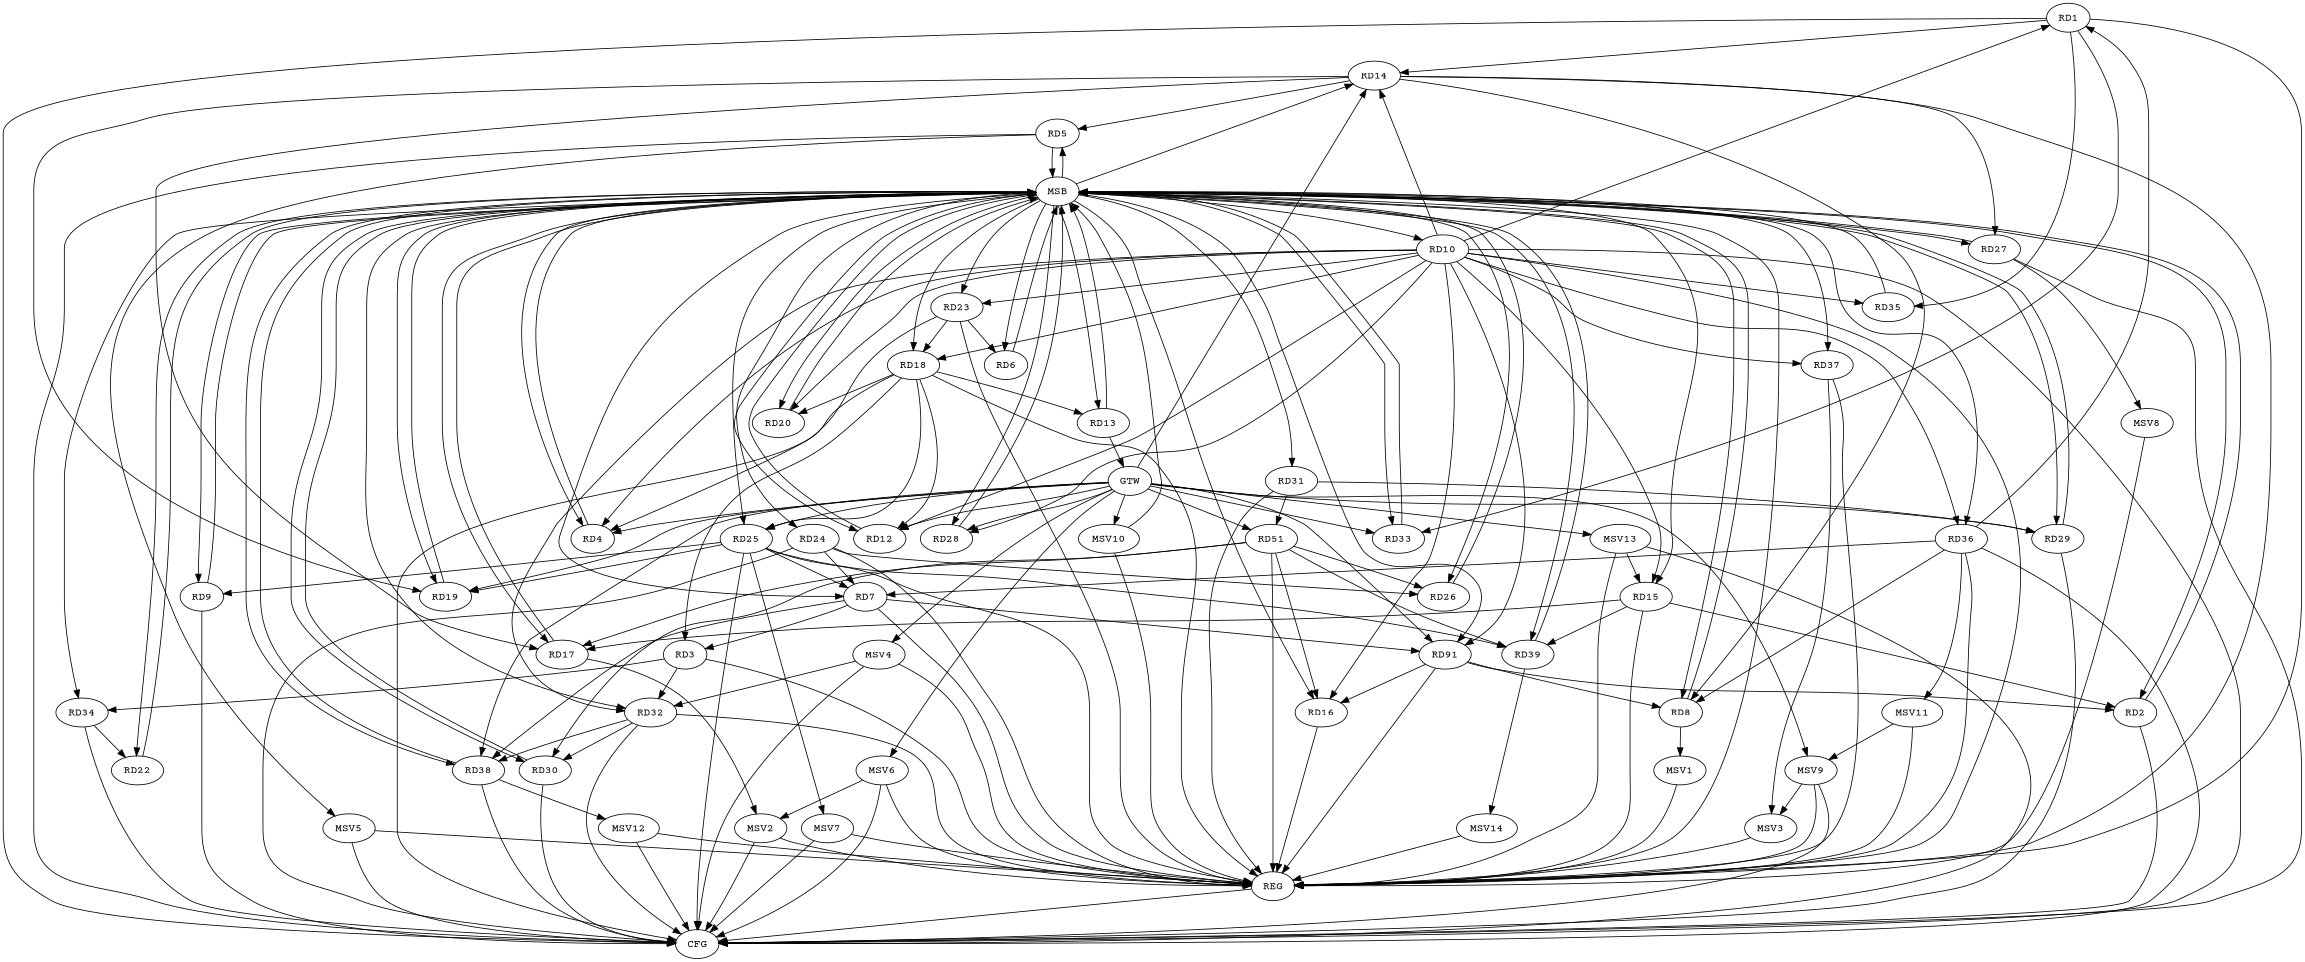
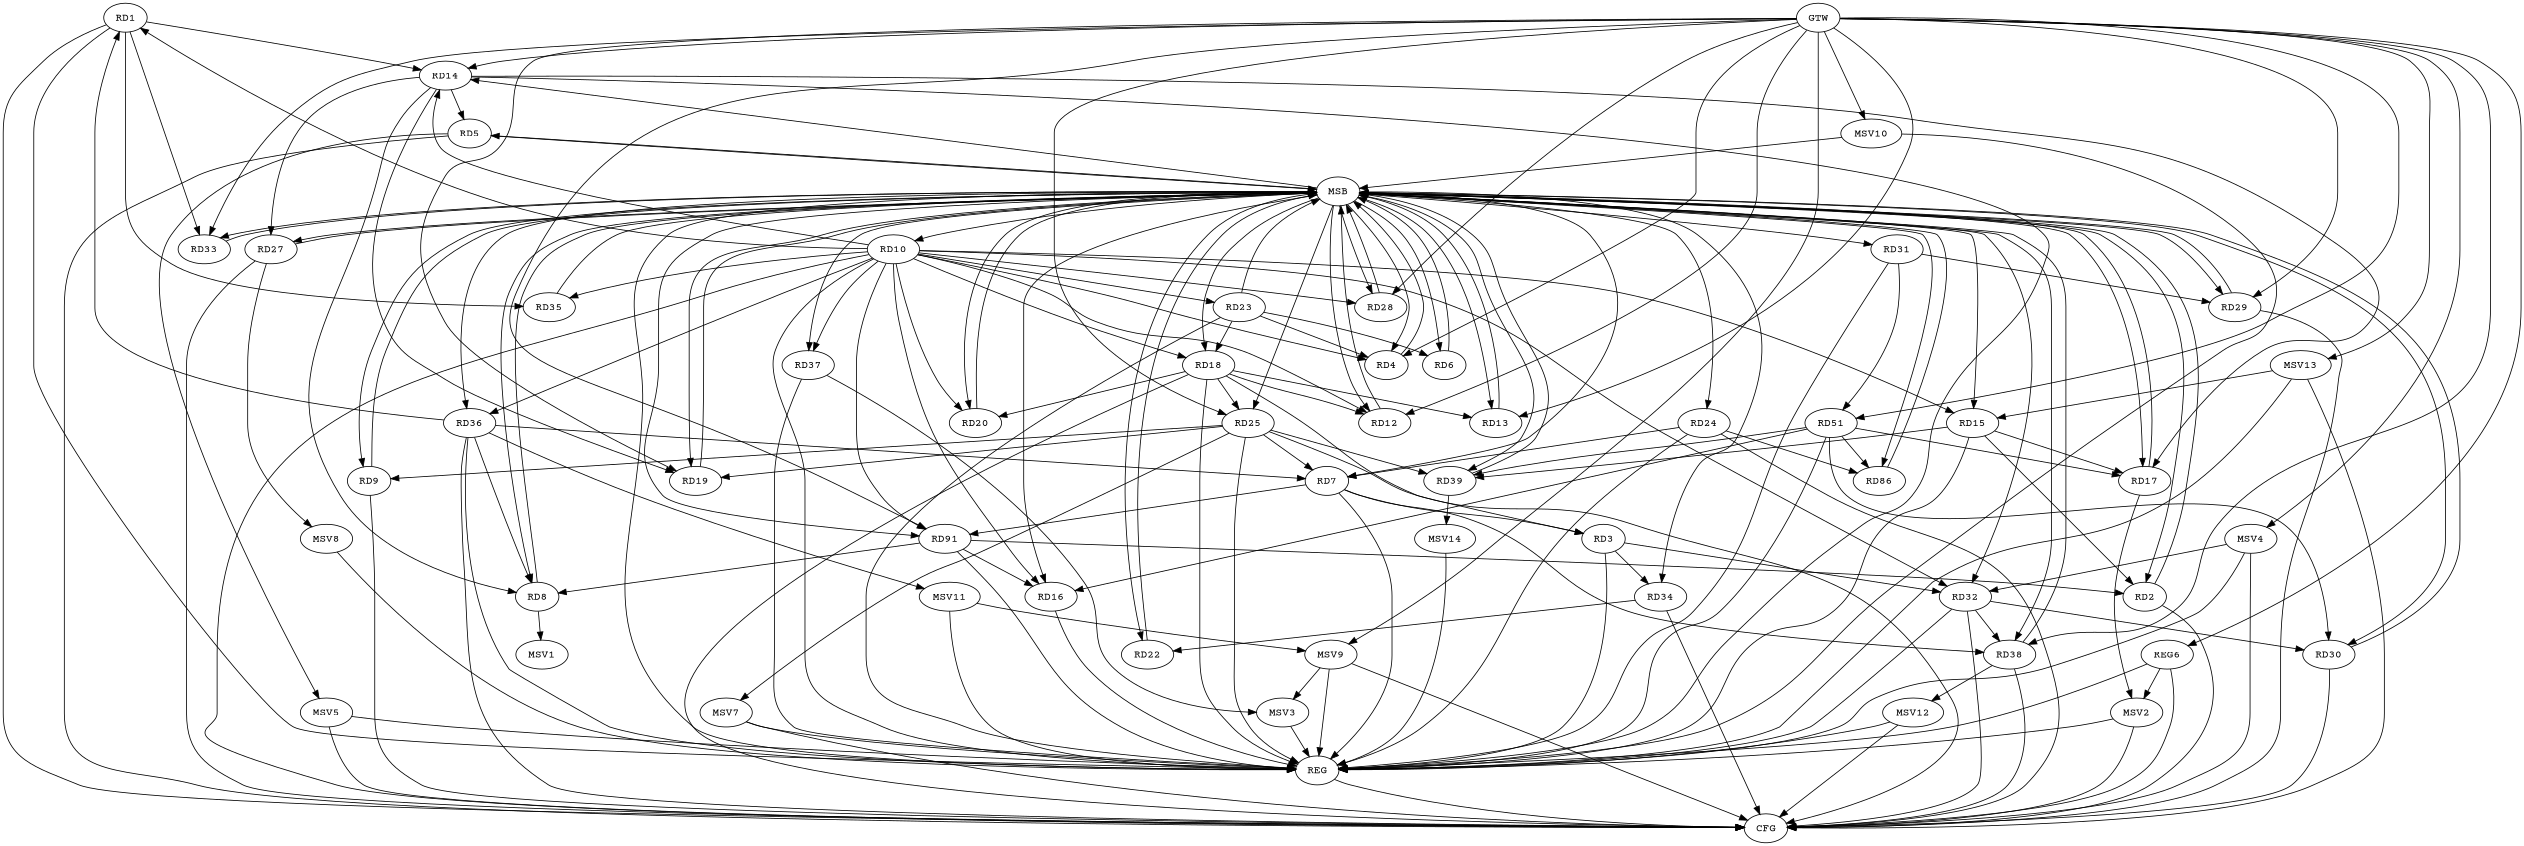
edge "MSB" -> "RD23": reversed
edge "RD13" -> "GTW": reversed
node "RD26": label "RD26" -> "RD86"
node "MSV6": label "MSV6" -> "REG6"
edge "MSV1" -> "REG": removed
